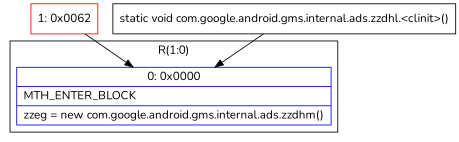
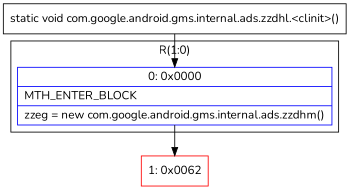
edge "1: 0x0062" -> "0: 0x0000": reversed
